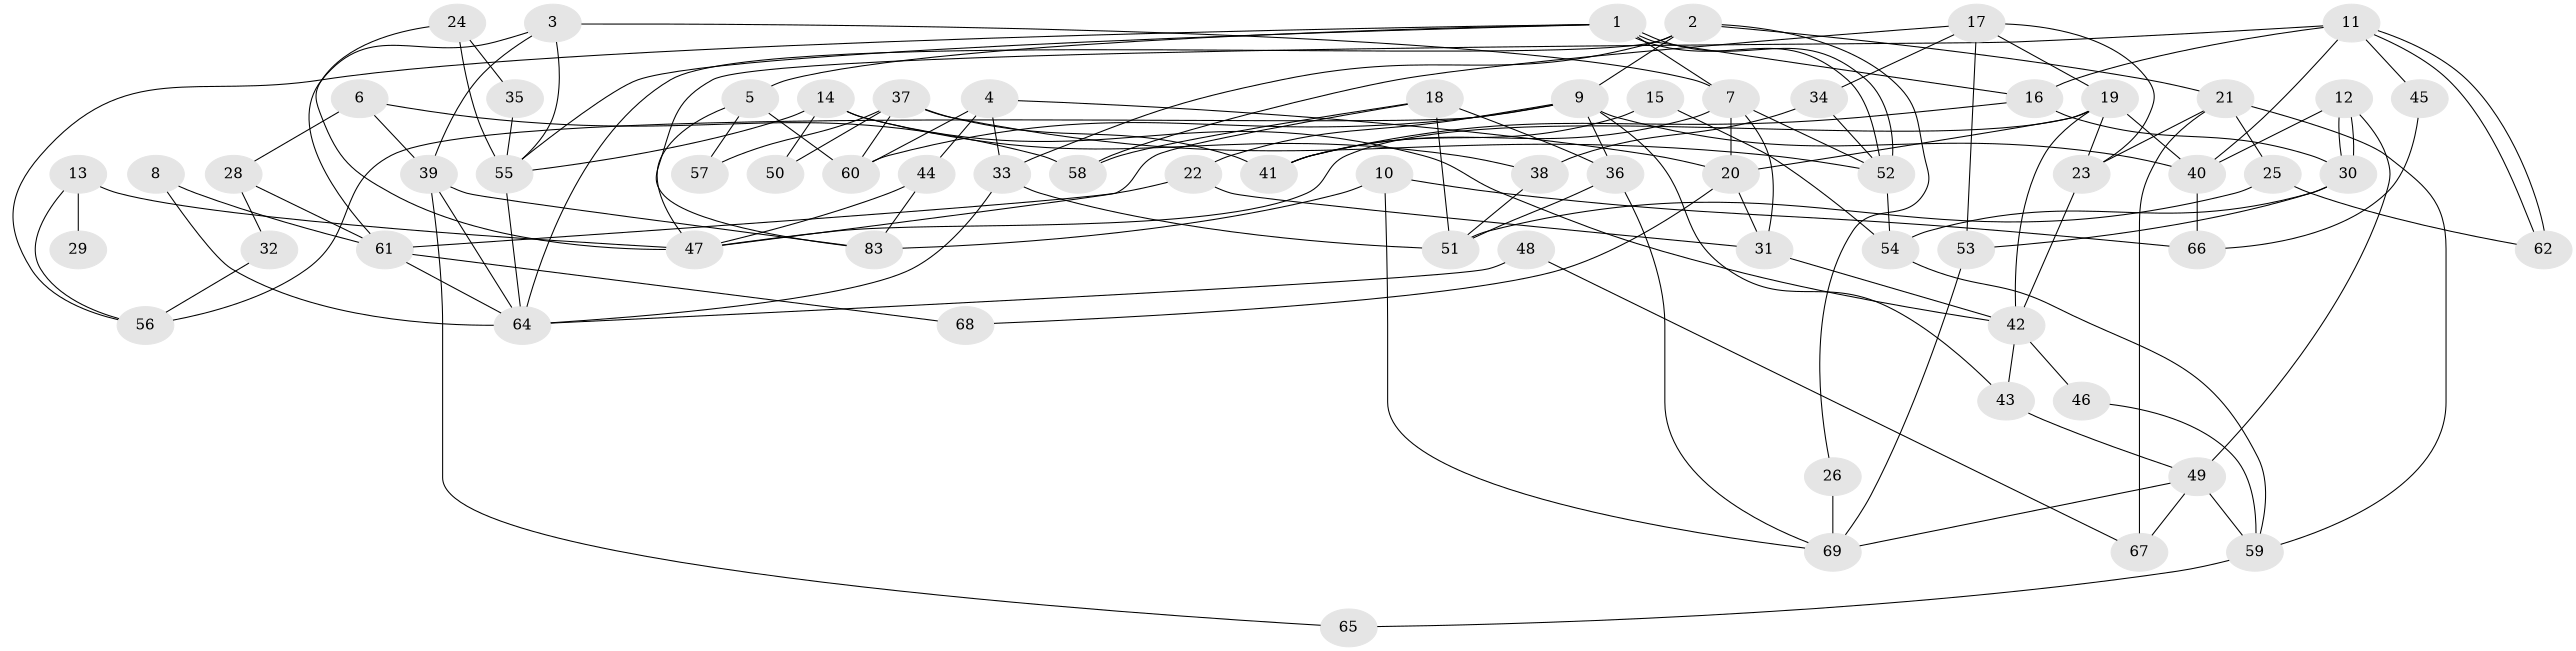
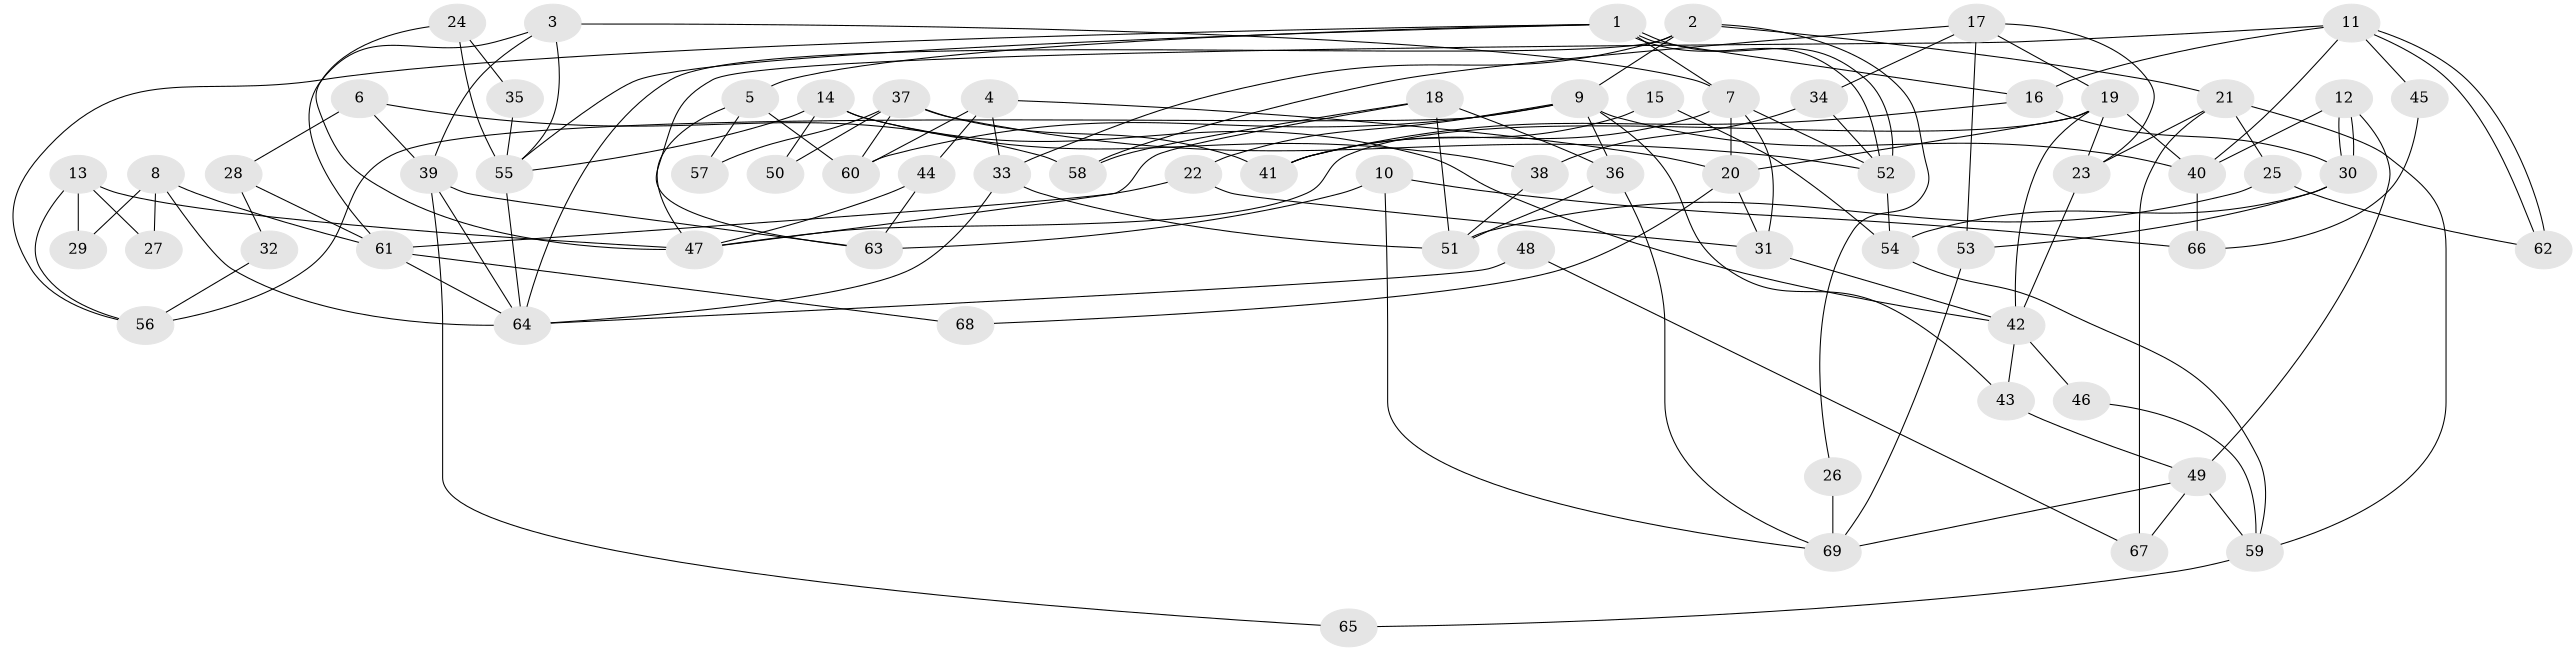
edge "8" -- "29": added
node "27": added
node "83": label "83" -> "63"
